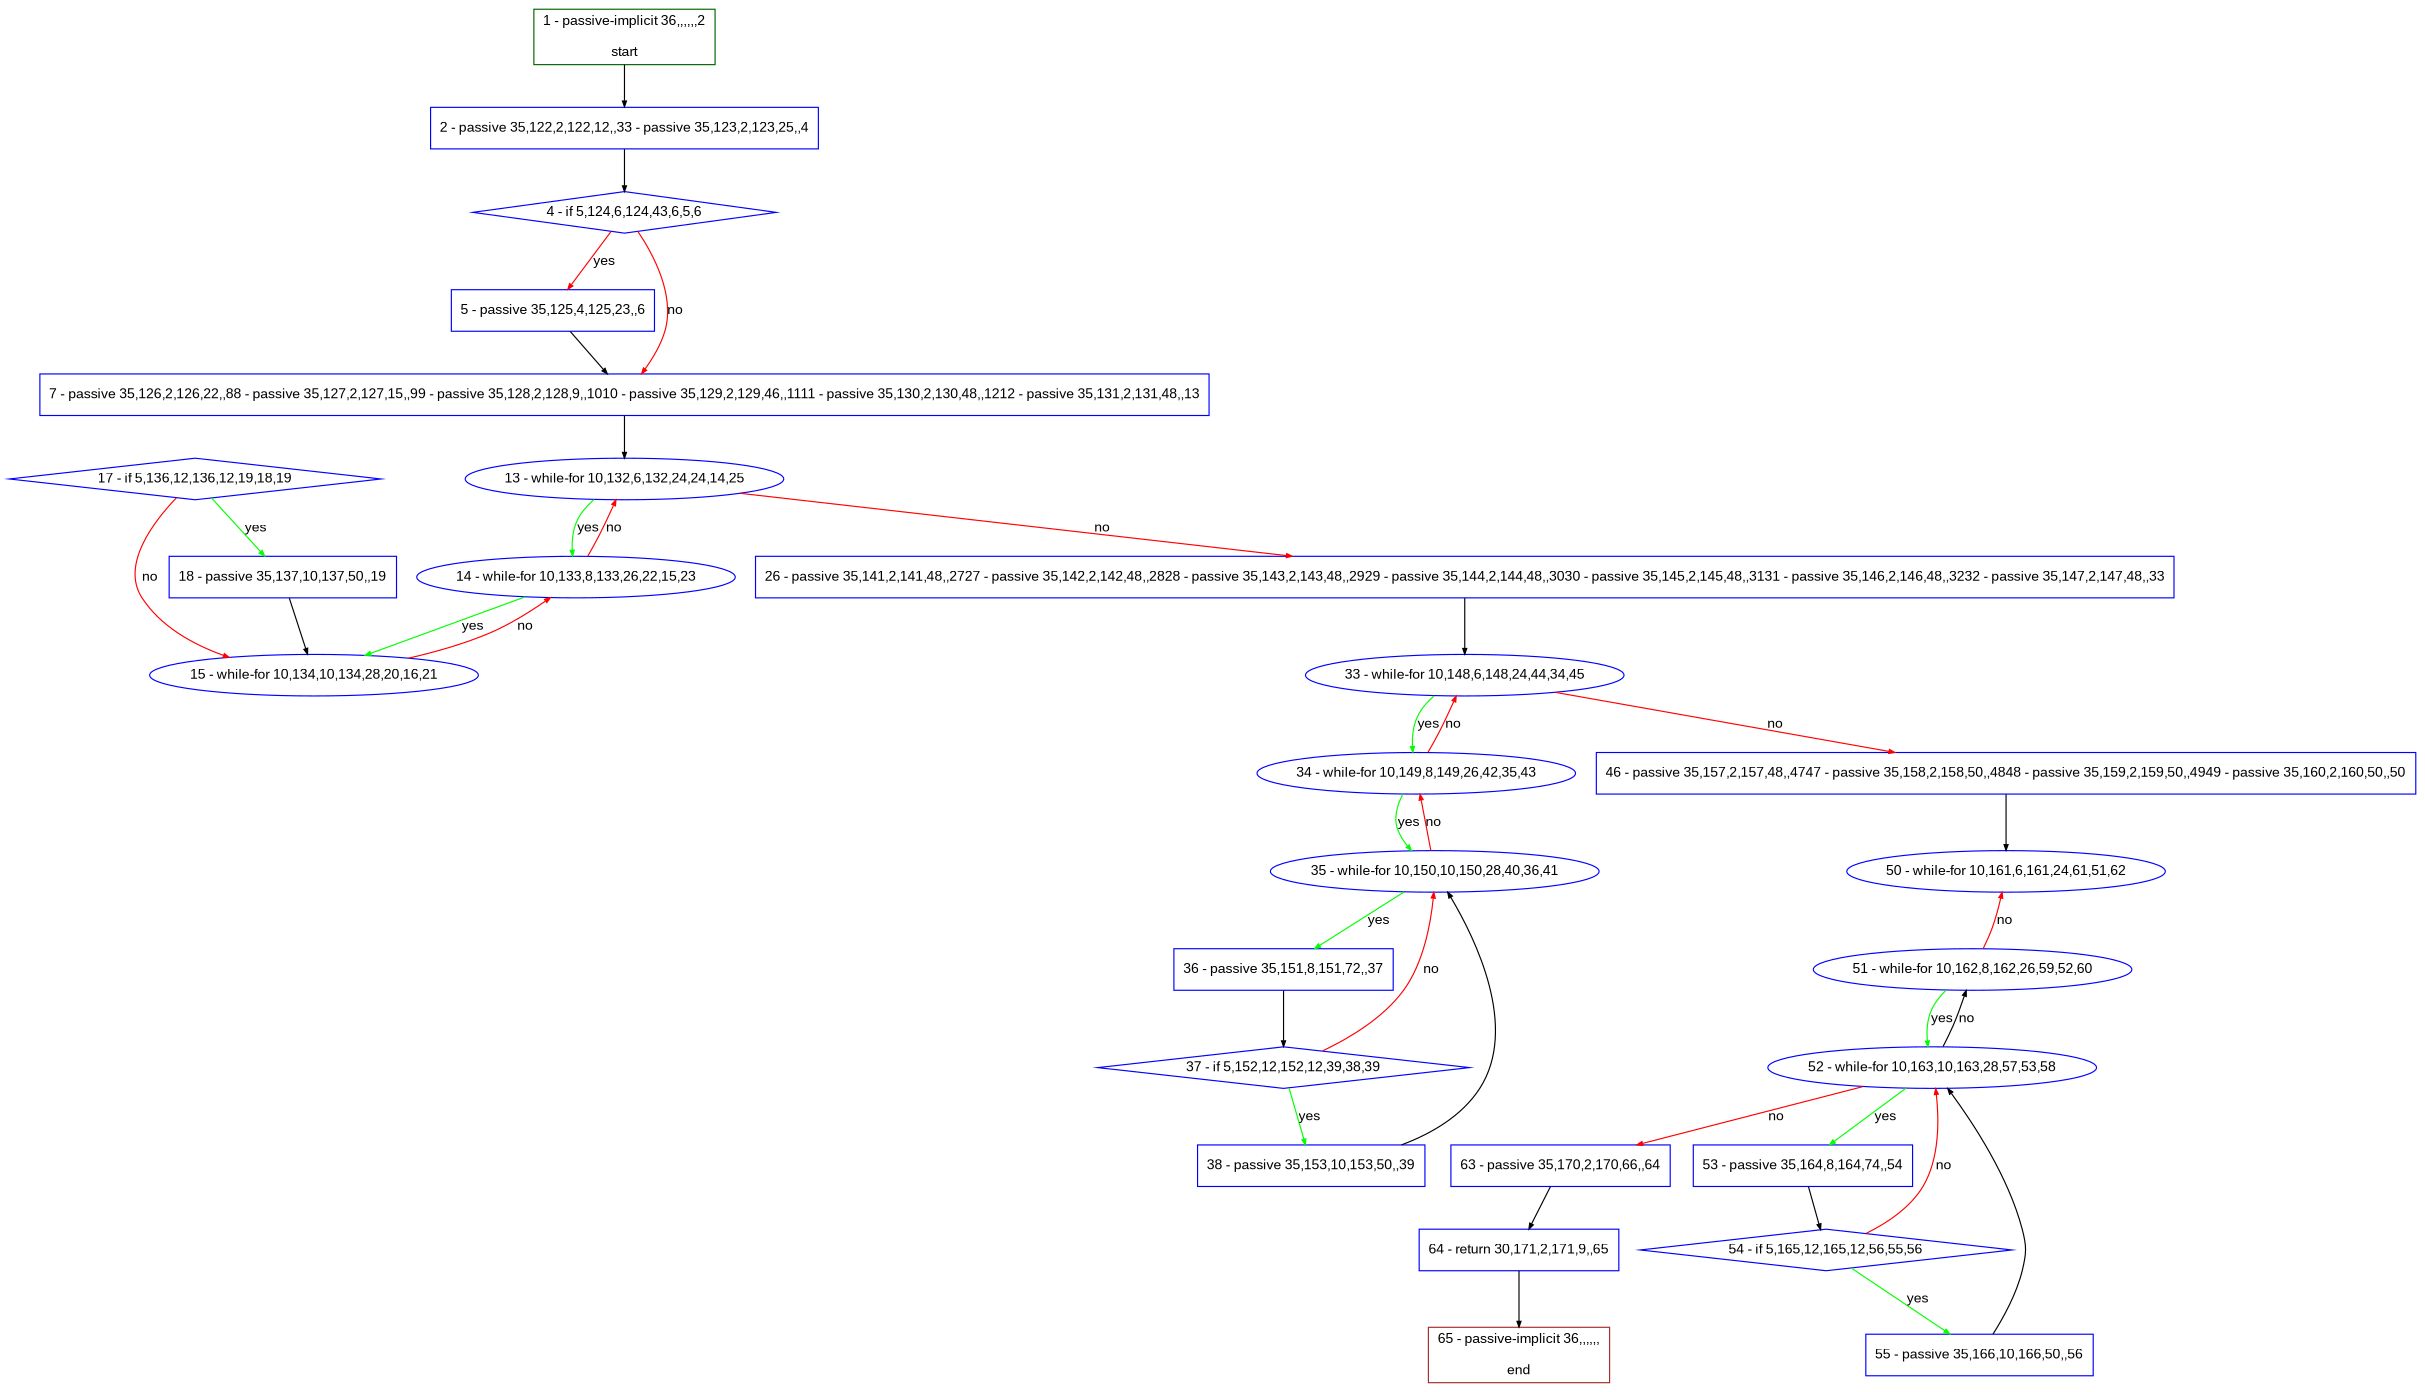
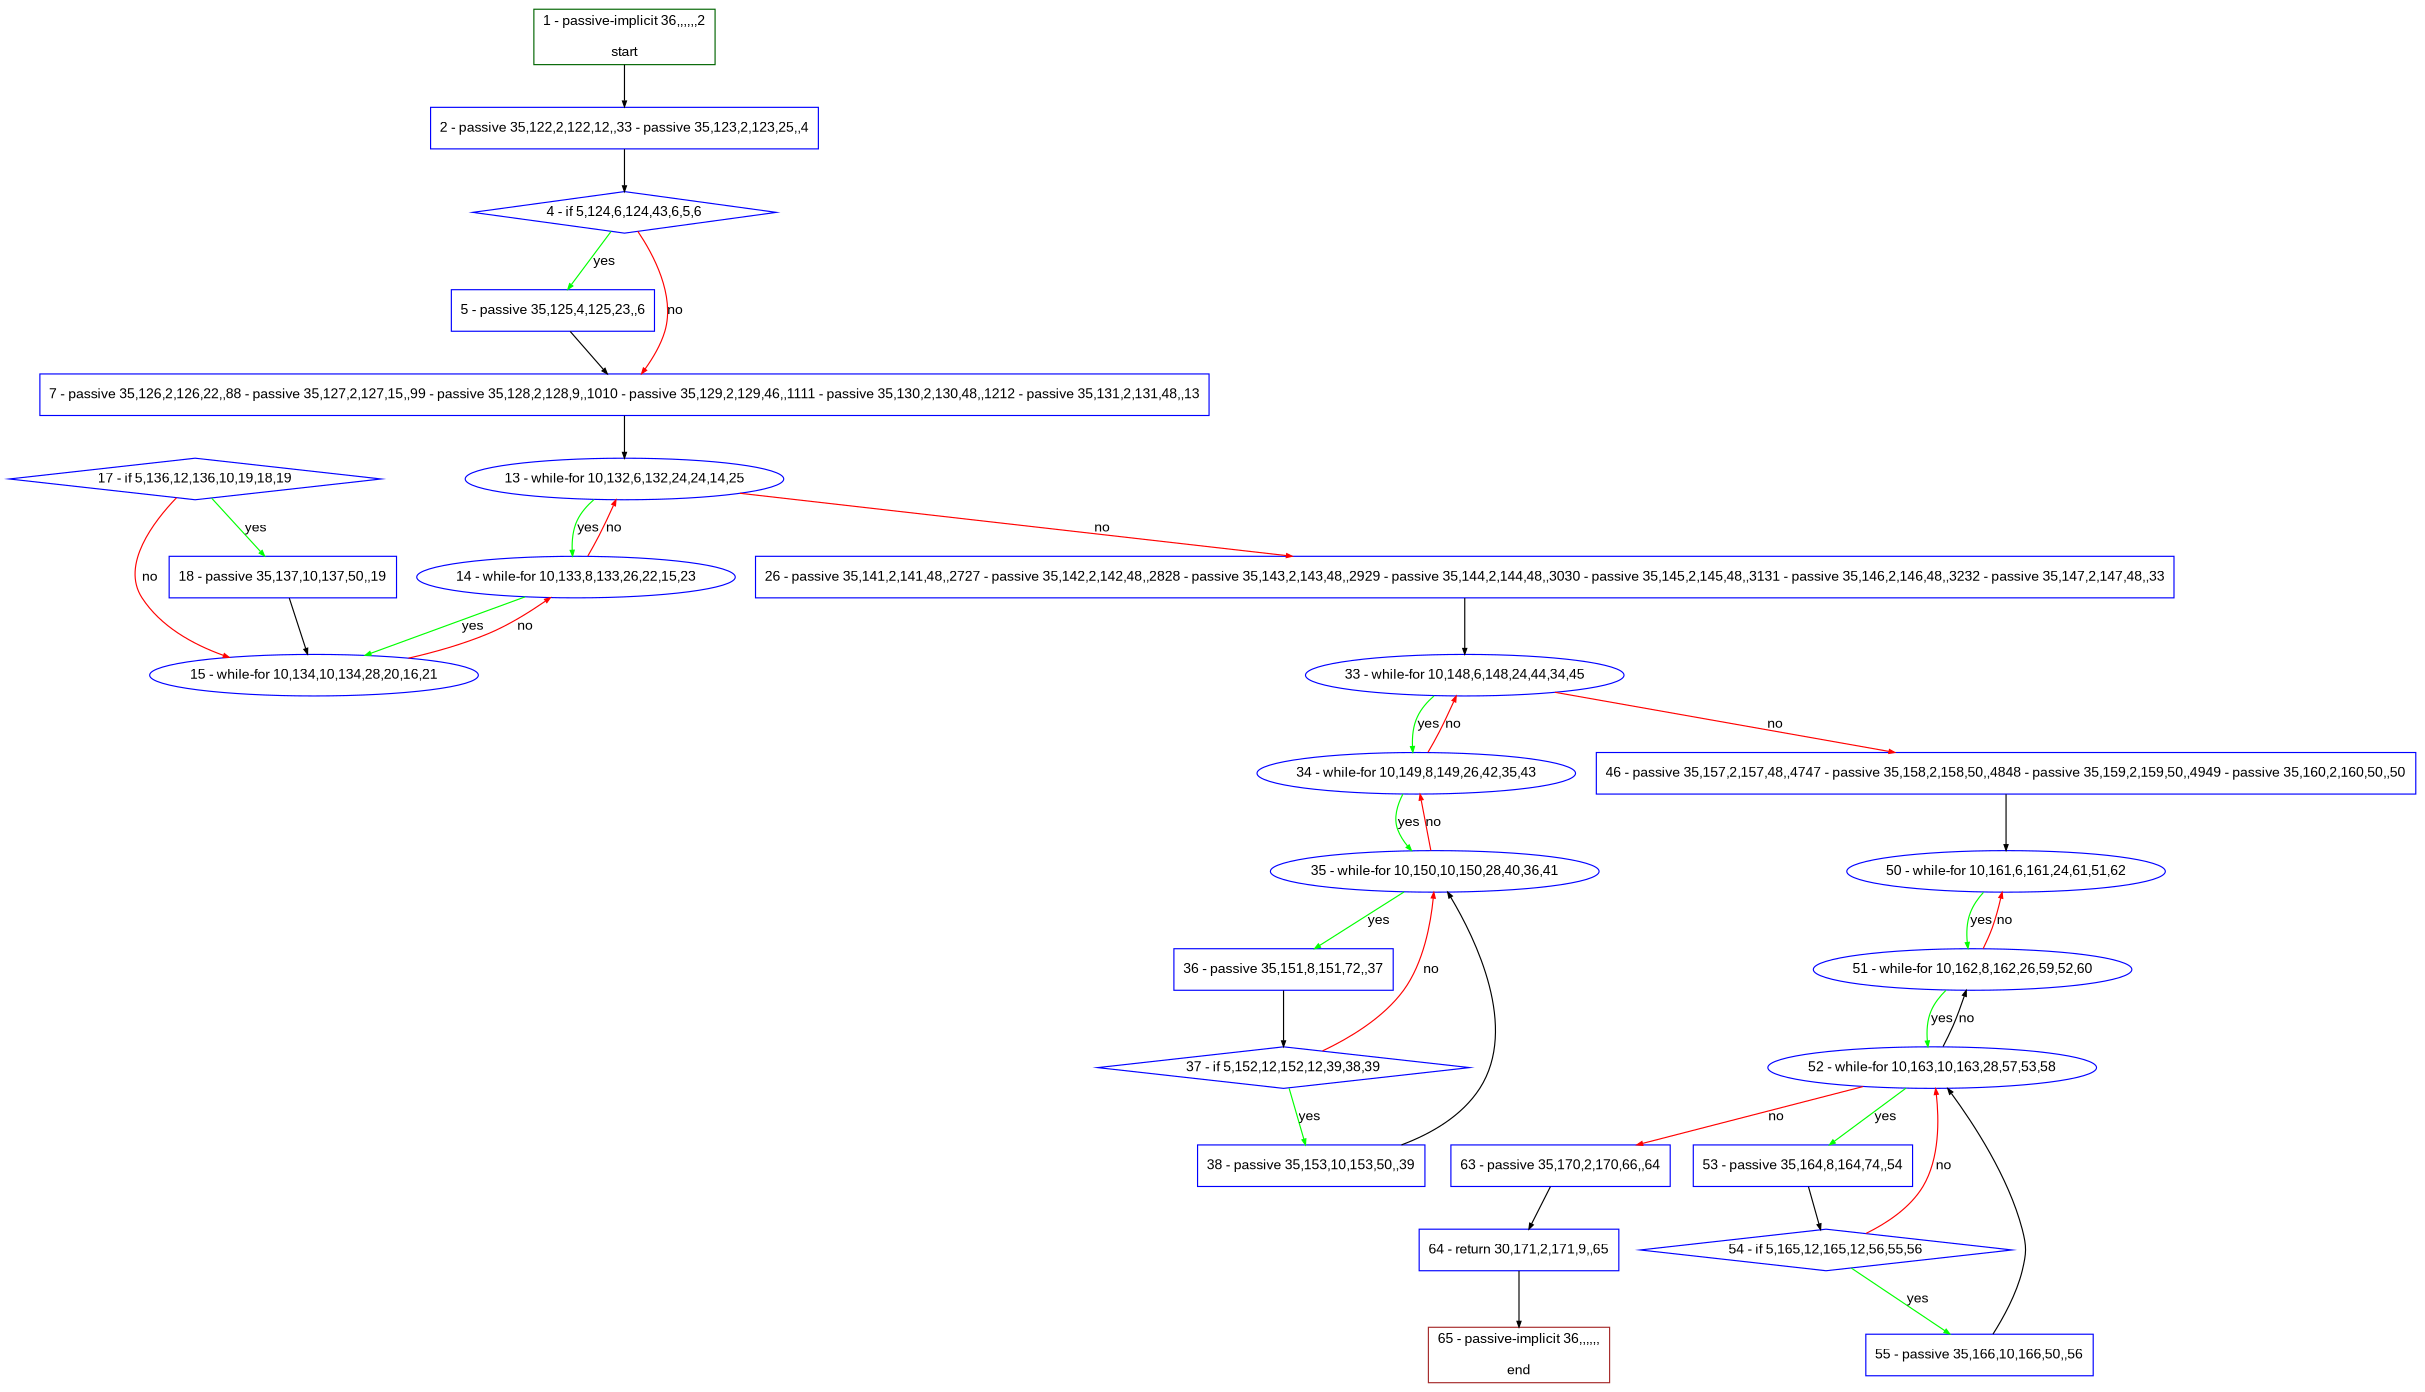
edge "4 - if 5,124,6,124,43,6,5,6" -> "5 - passive 35,125,4,125,23,,6": color #ff0000 -> #00ff00
node "17 - if 5,136,12,136,12,19,18,19": label "17 - if 5,136,12,136,12,19,18,19" -> "17 - if 5,136,12,136,10,19,18,19"
edge "50 - while-for 10,161,6,161,24,61,51,62" -> "51 - while-for 10,162,8,162,26,59,52,60": added, label "yes"
